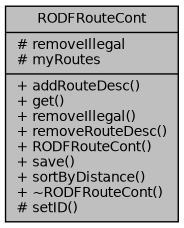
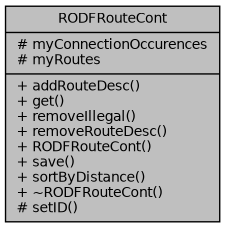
node "RODFRouteCont": text "# removeIllegal" -> "# myConnectionOccurences"
